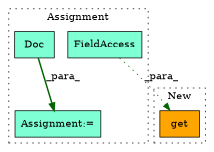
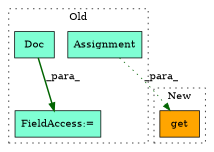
cluster "Assignment": label "Assignment" -> "Old"
node "FieldAccess": label "FieldAccess" -> "Assignment"
node "Assignment:=": label "Assignment:=" -> "FieldAccess:="
